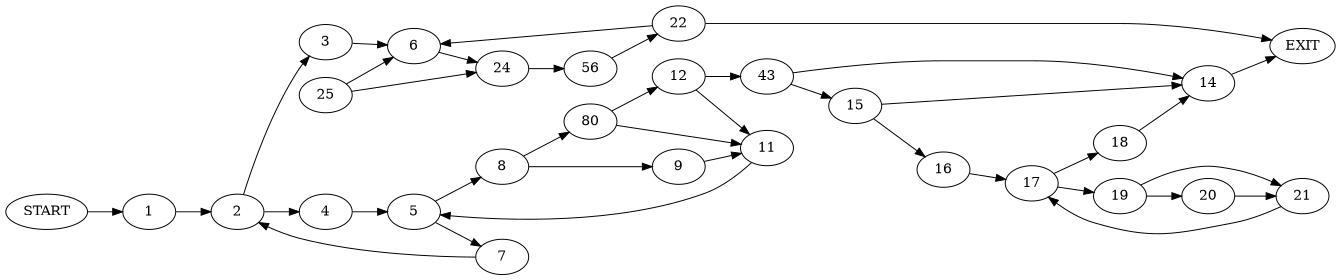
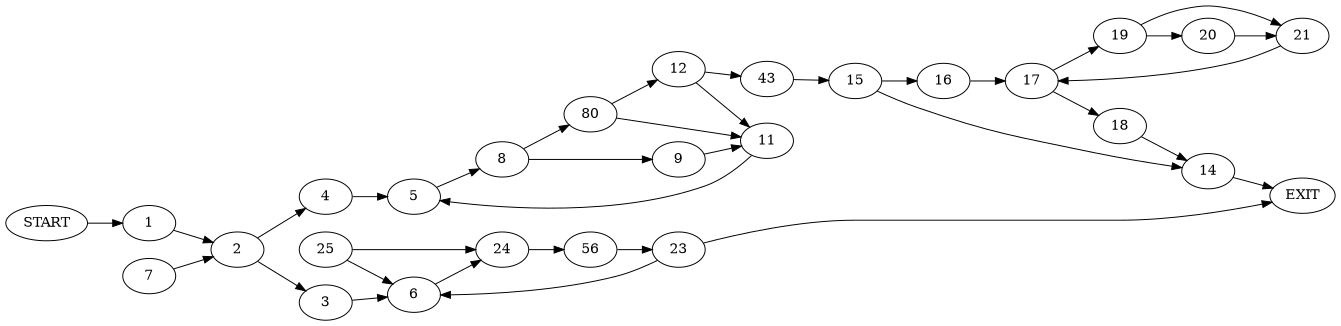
node "22": label "22" -> "23"
edge "43" -> "14": removed
edge "5" -> "7": removed
